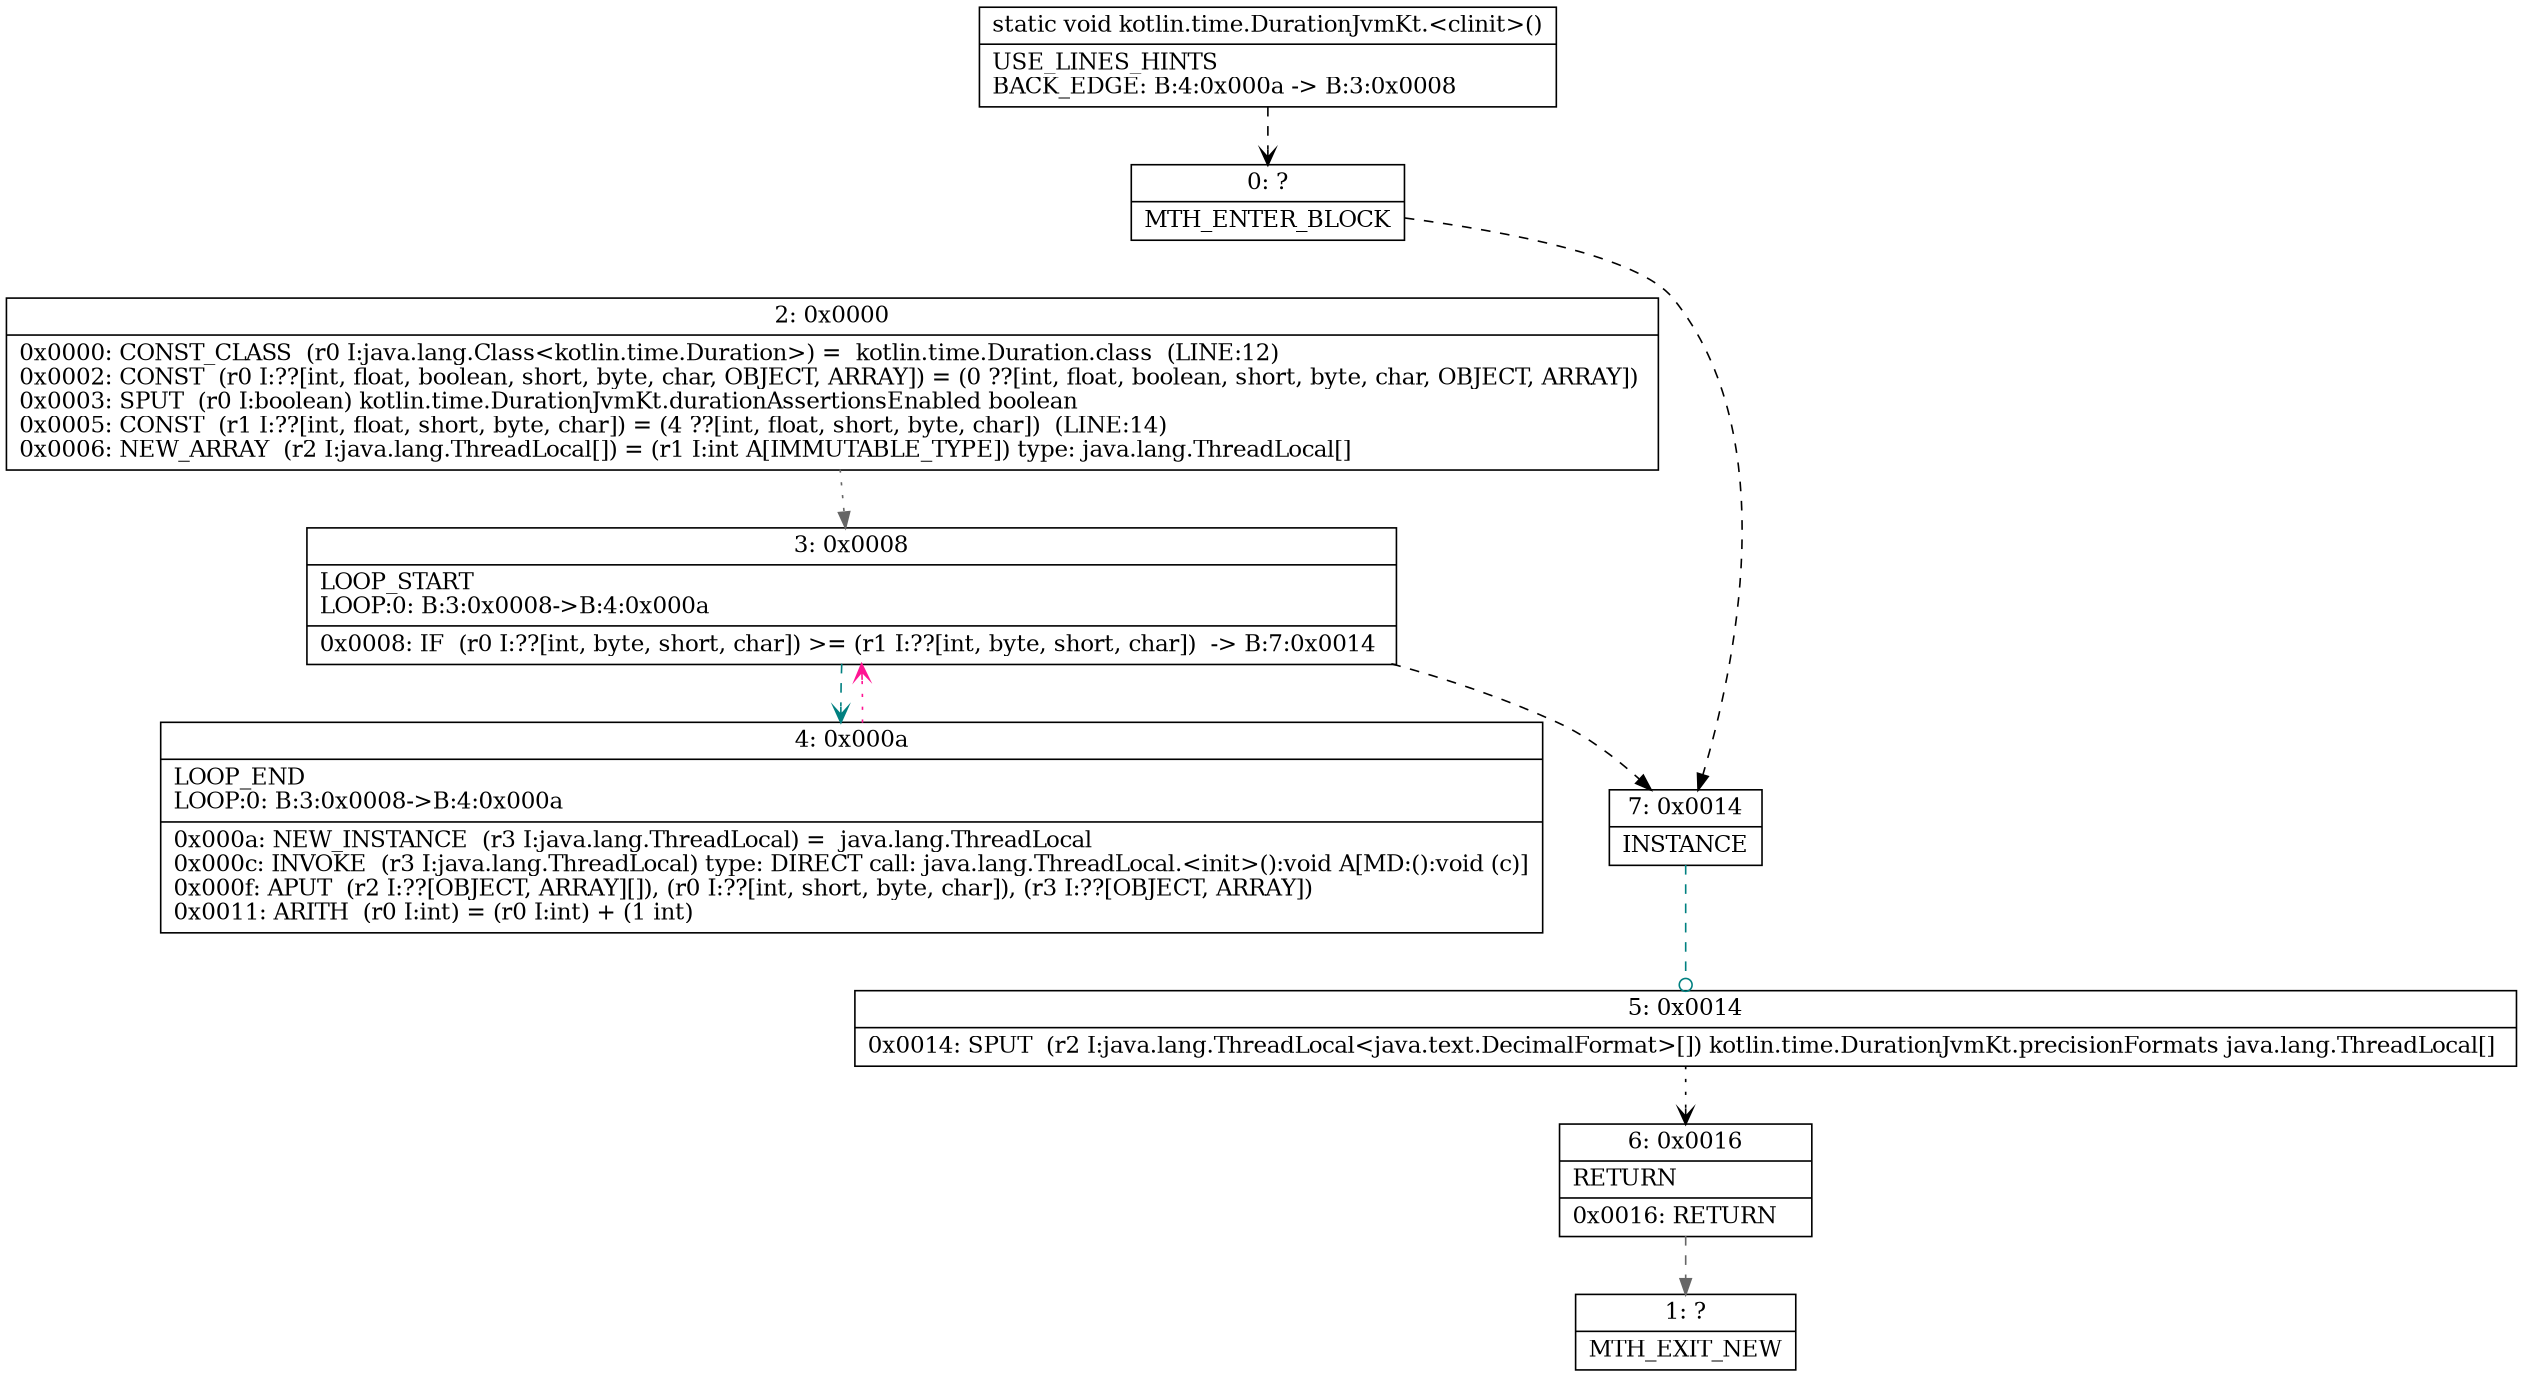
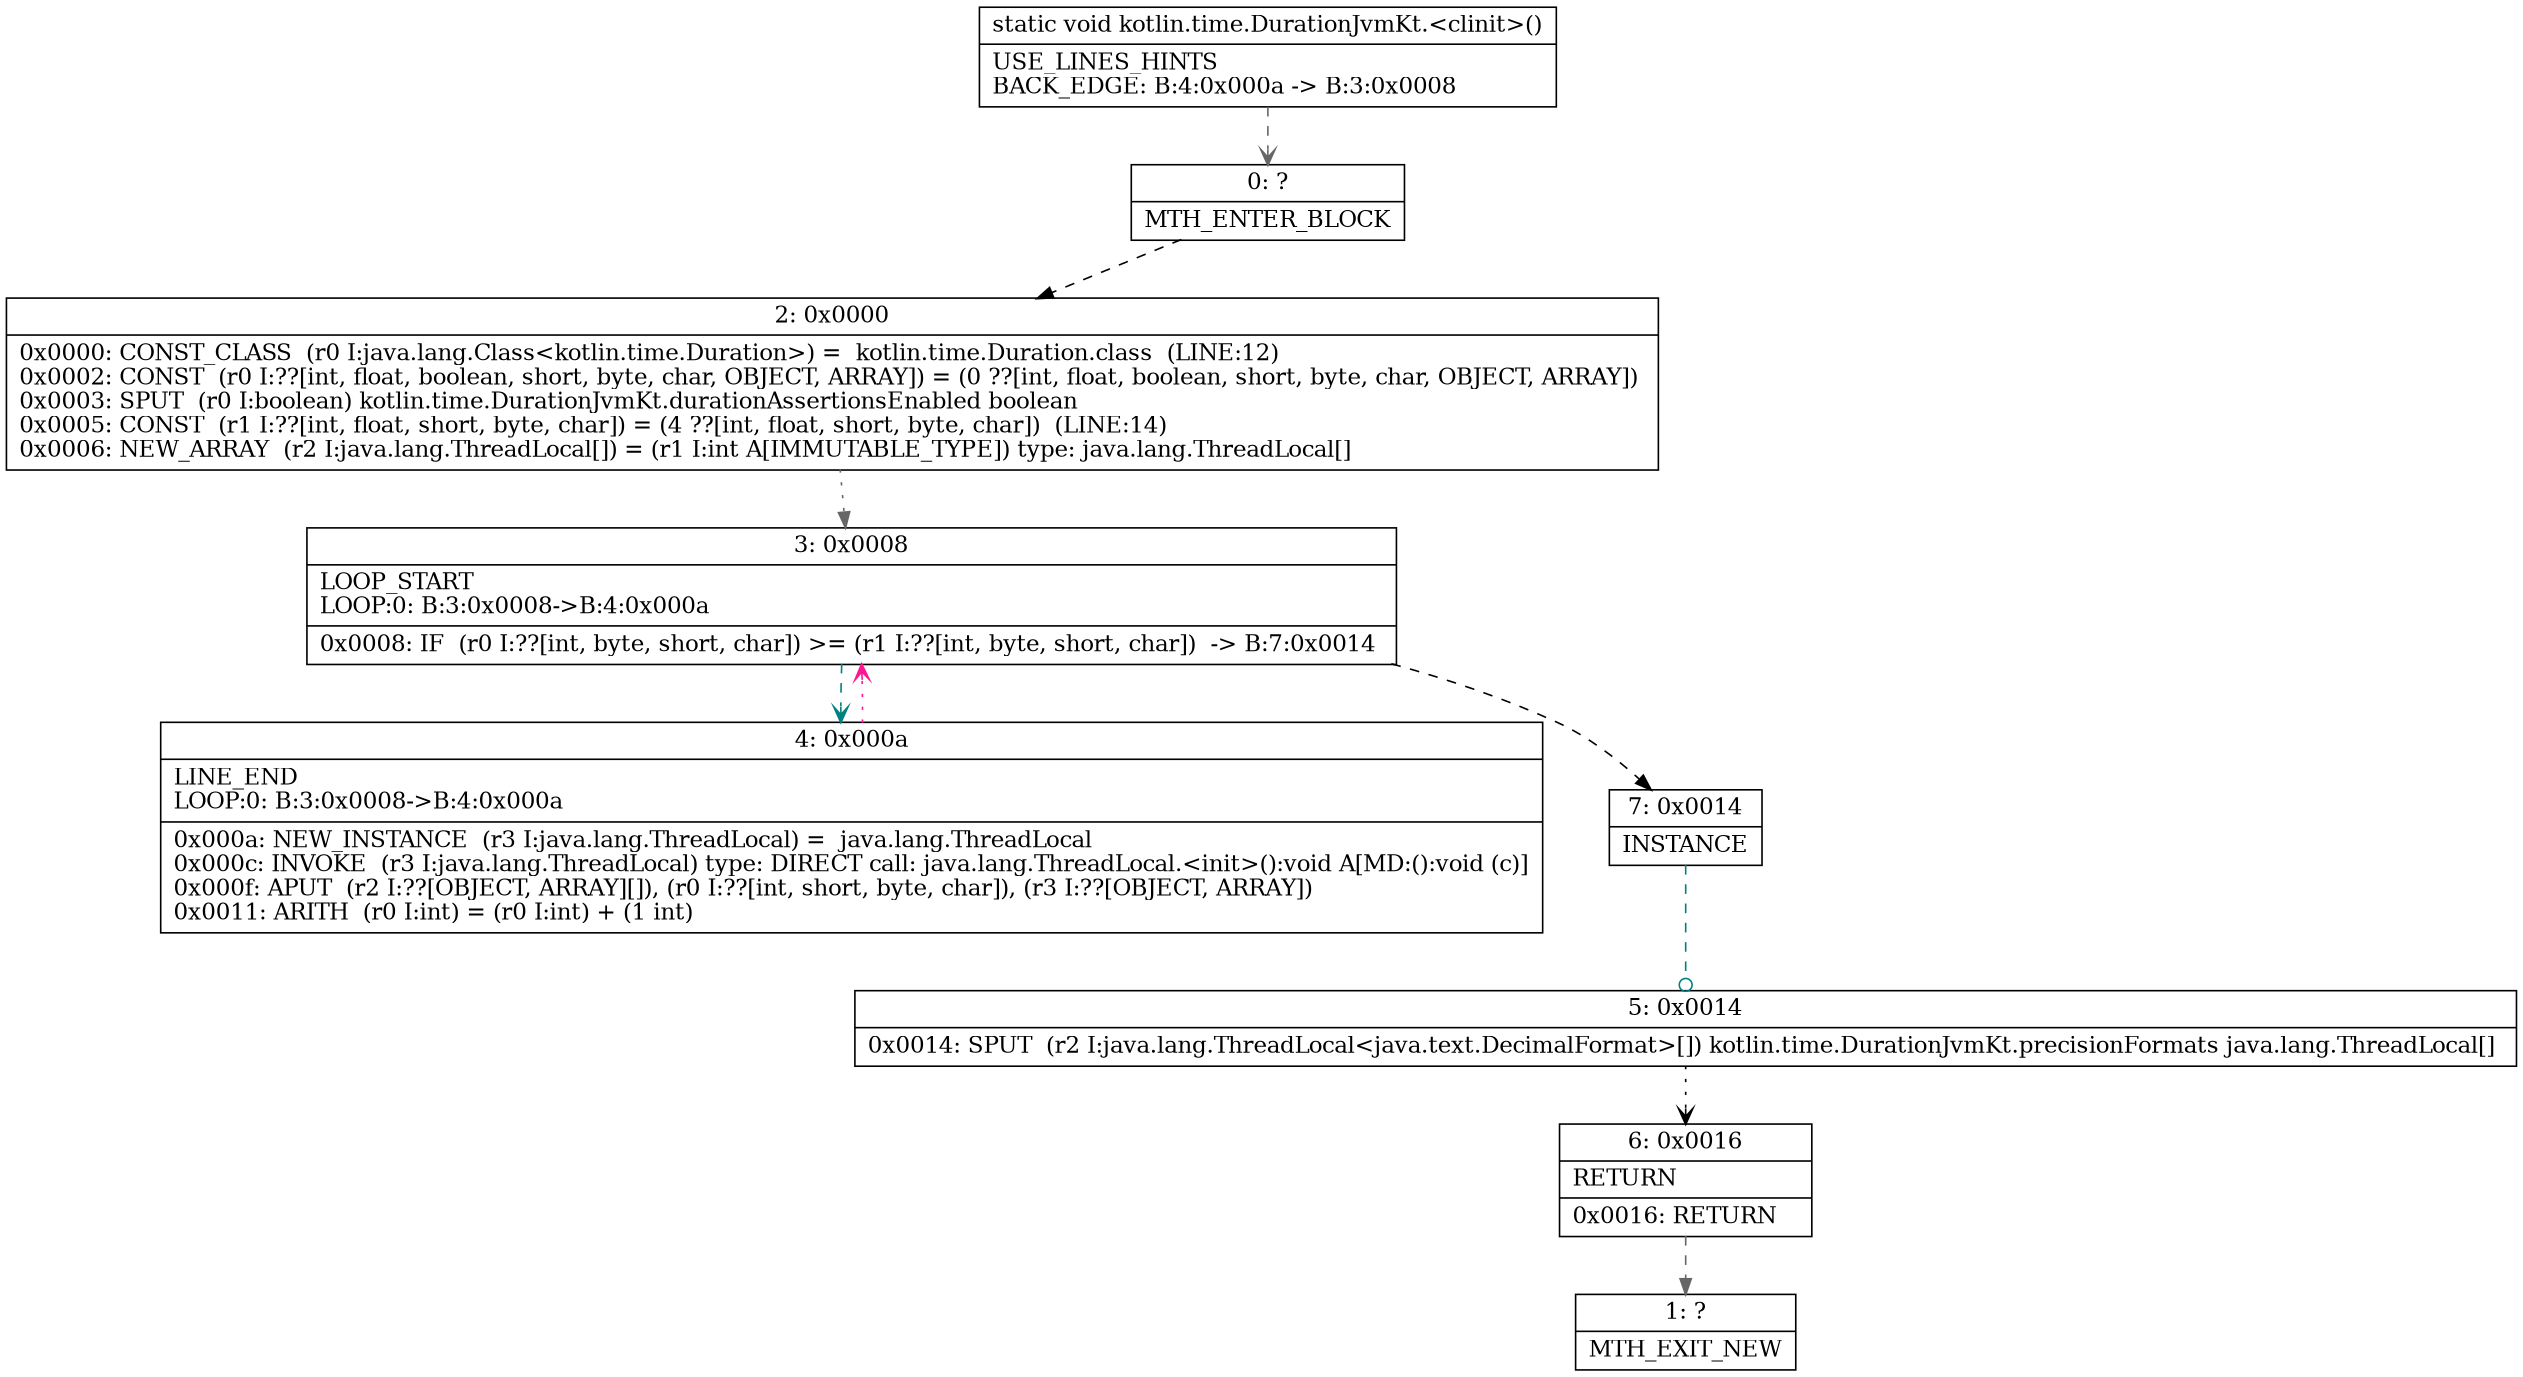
edge "static void kotlin.time.DurationJvmKt.<clinit>()" -> "0: ?": color black -> gray40
edge "0: ?" -> "7: 0x0014": now "0: ?" -> "2: 0x0000"
node "4: 0x000a": text "LOOP_END" -> "LINE_END"
